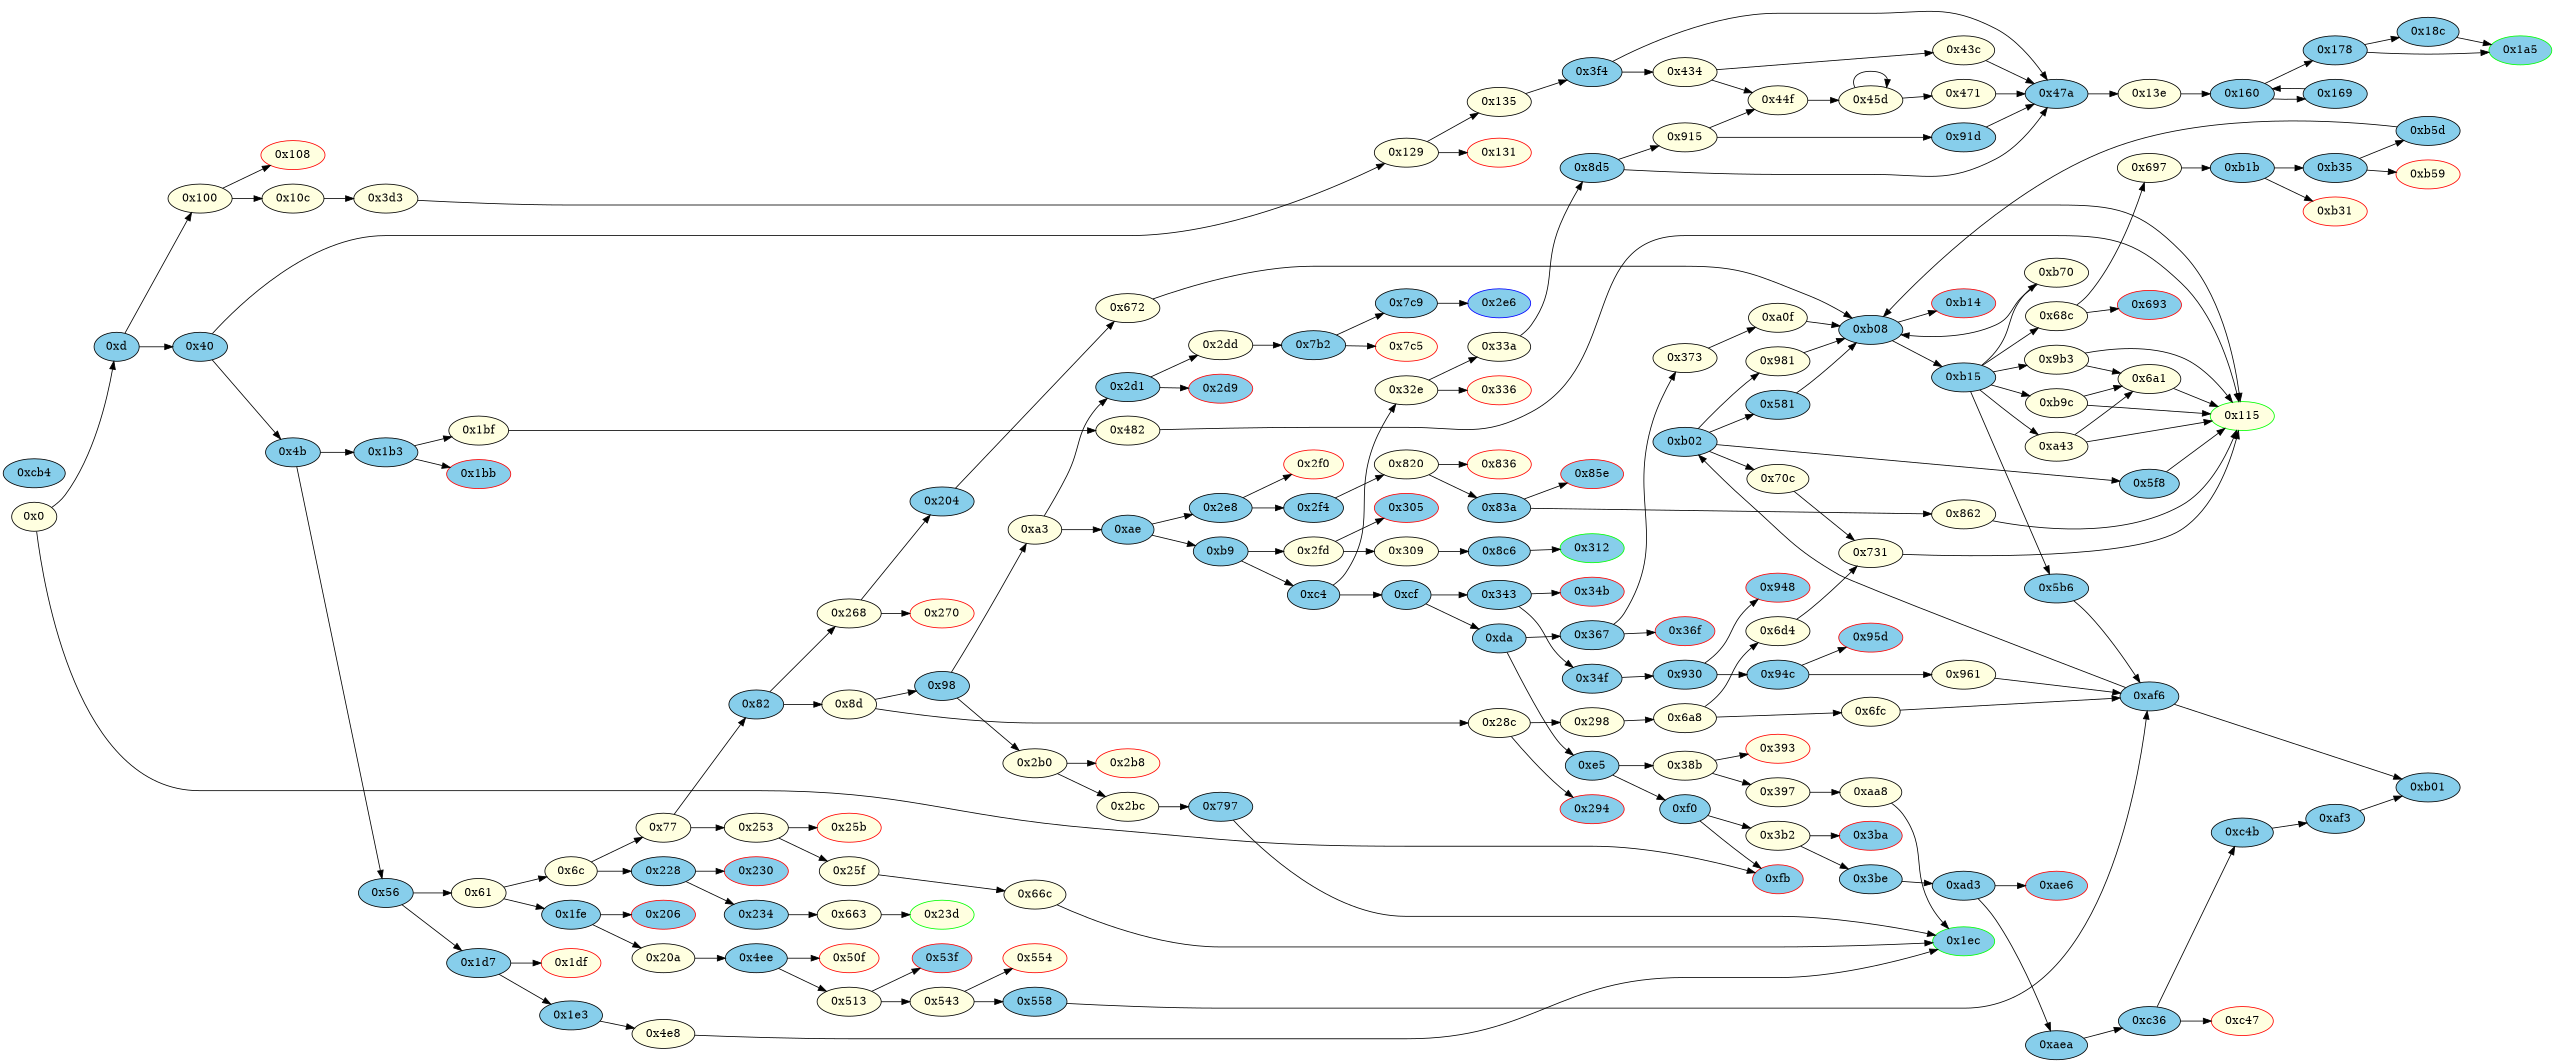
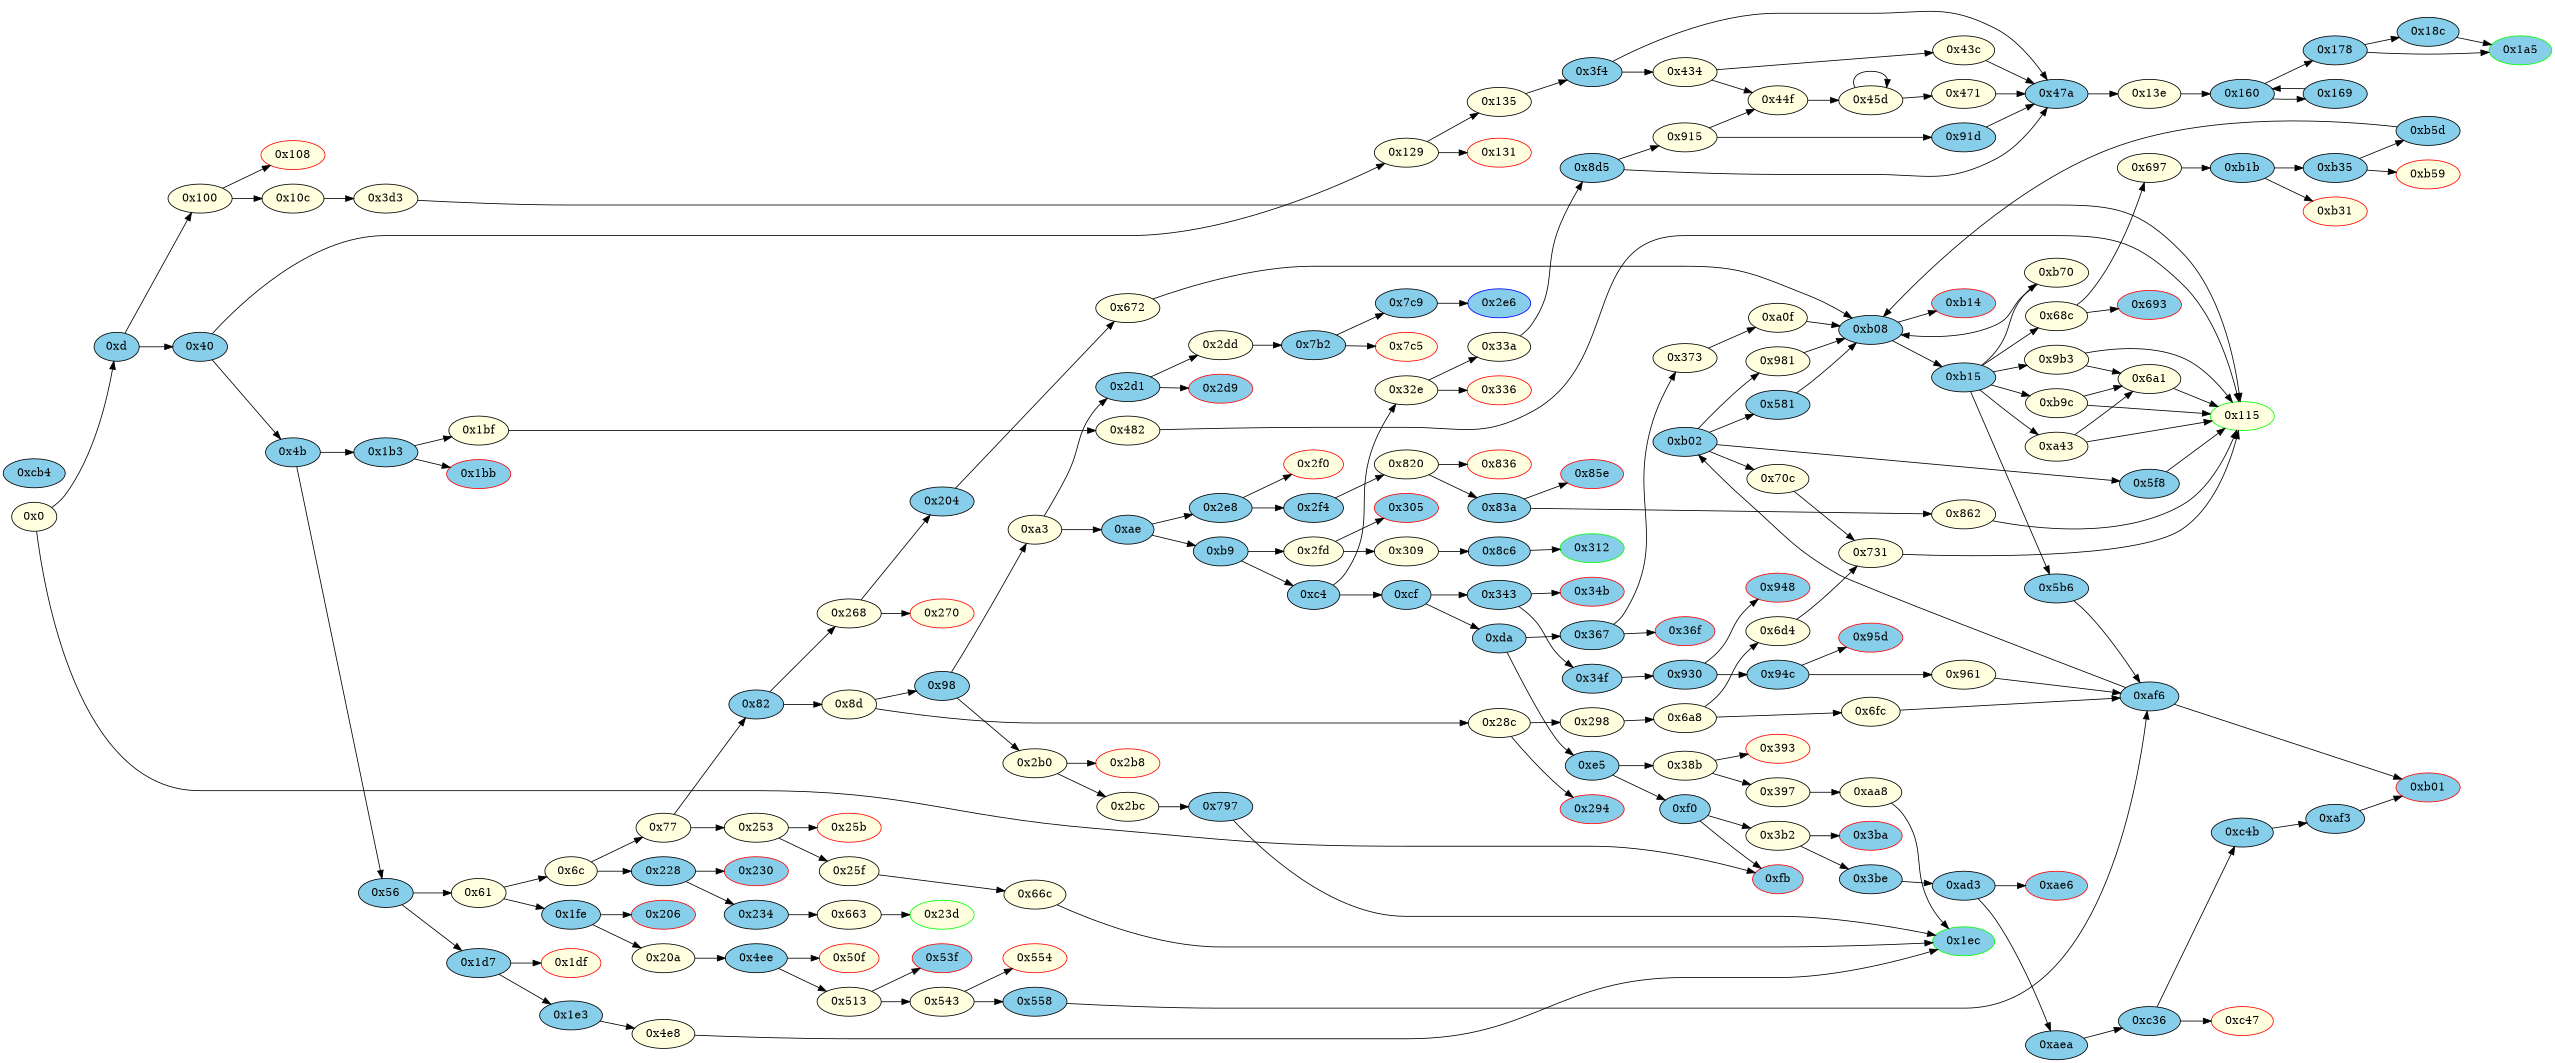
node "0xb01": color black -> red
